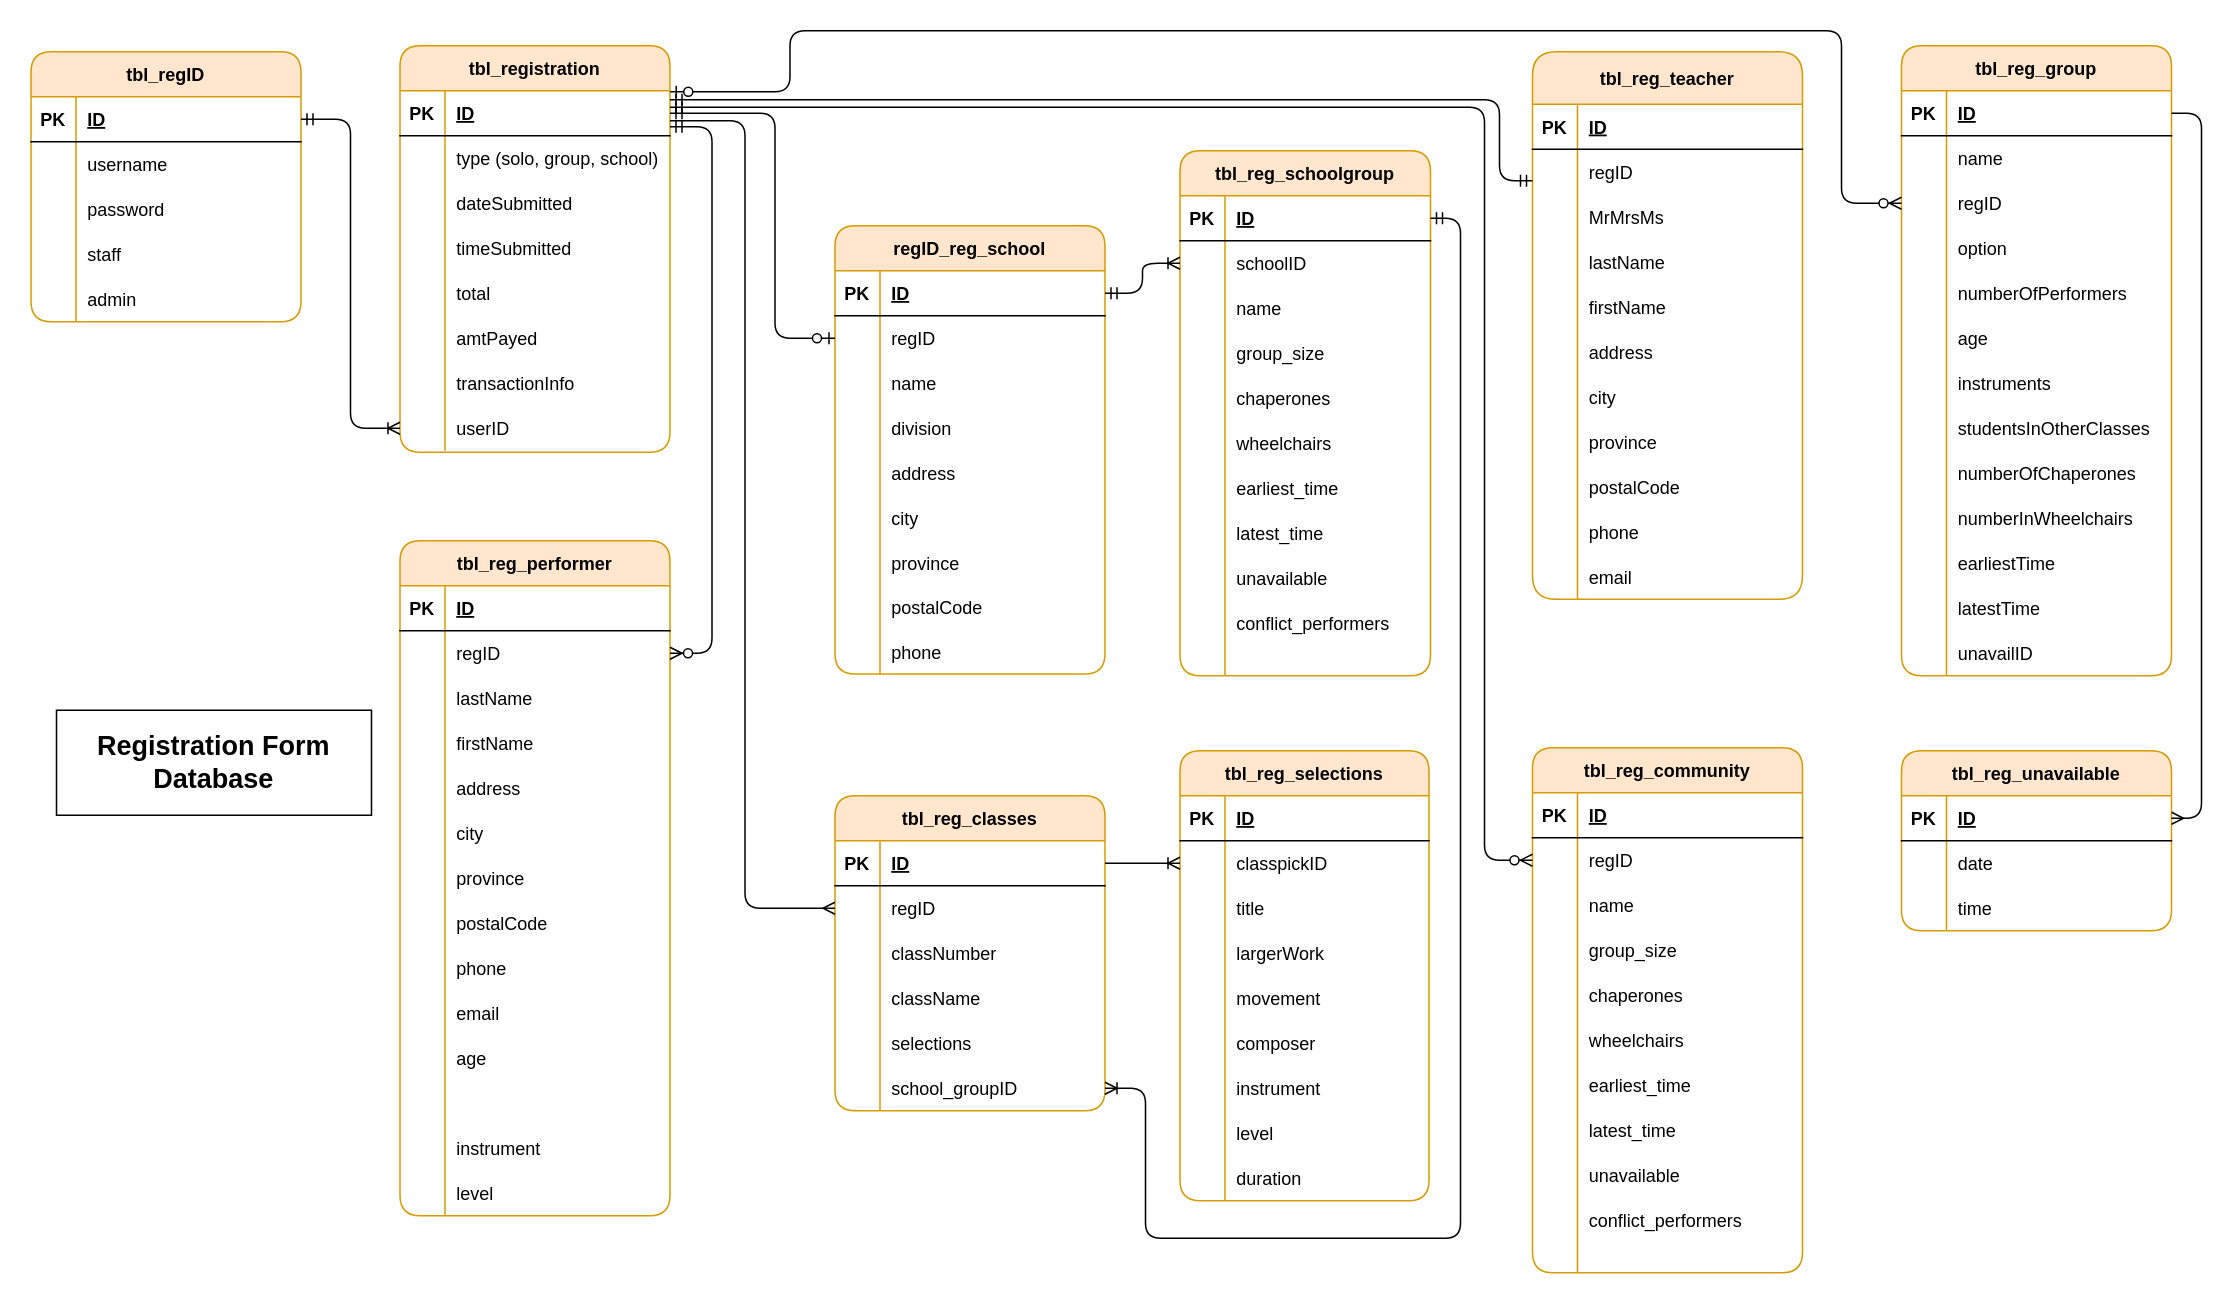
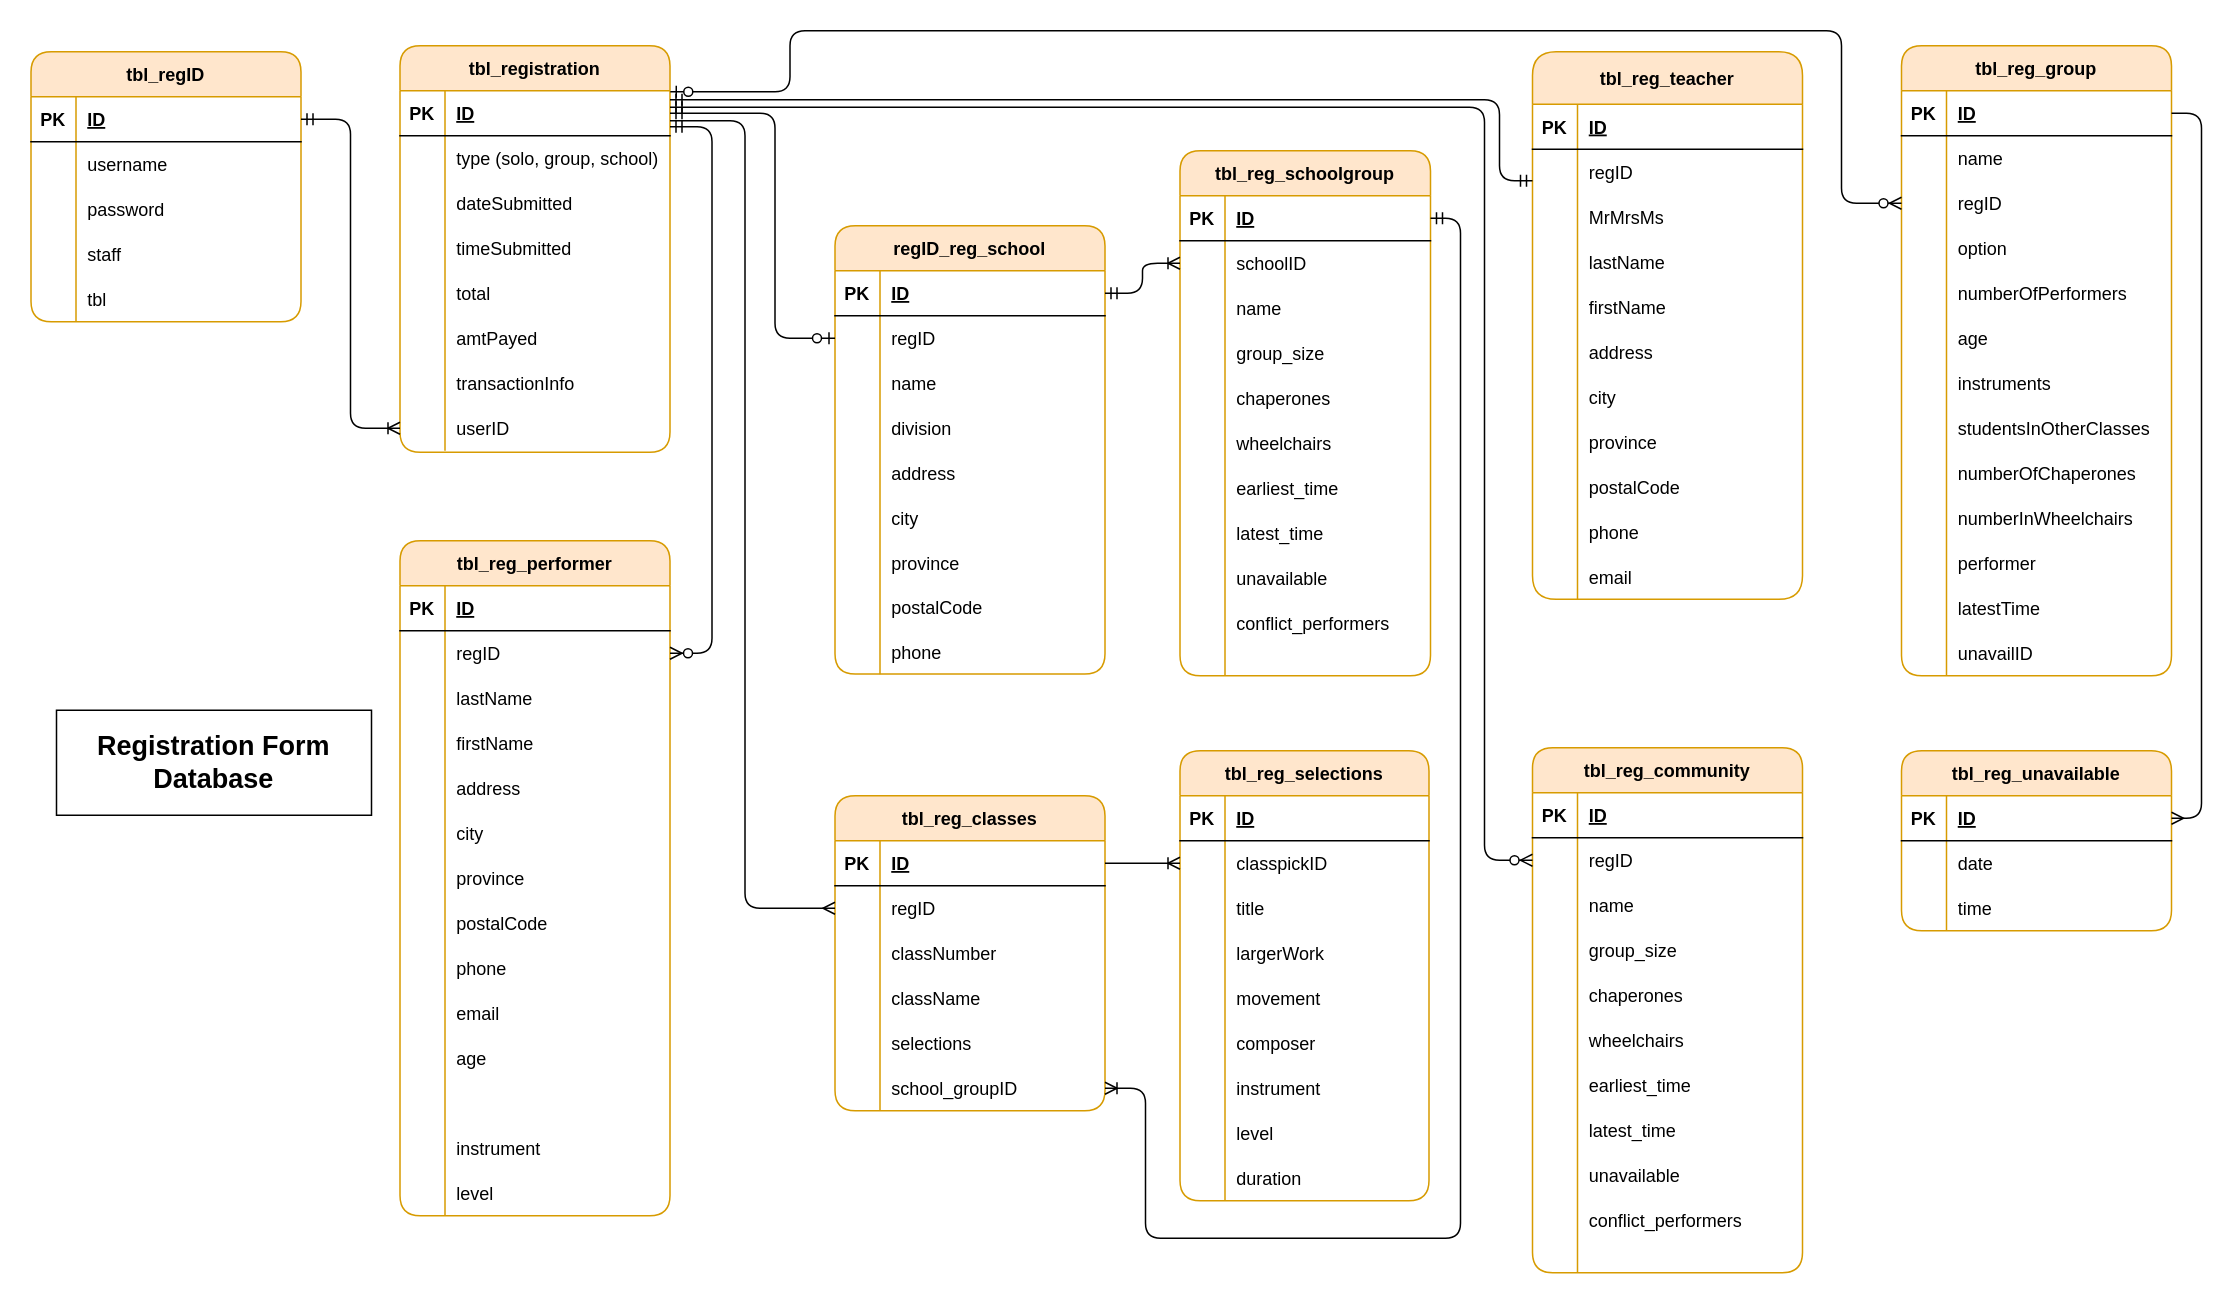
node "admin": label "admin" -> "tbl"
node "earliestTime": label "earliestTime" -> "performer"
